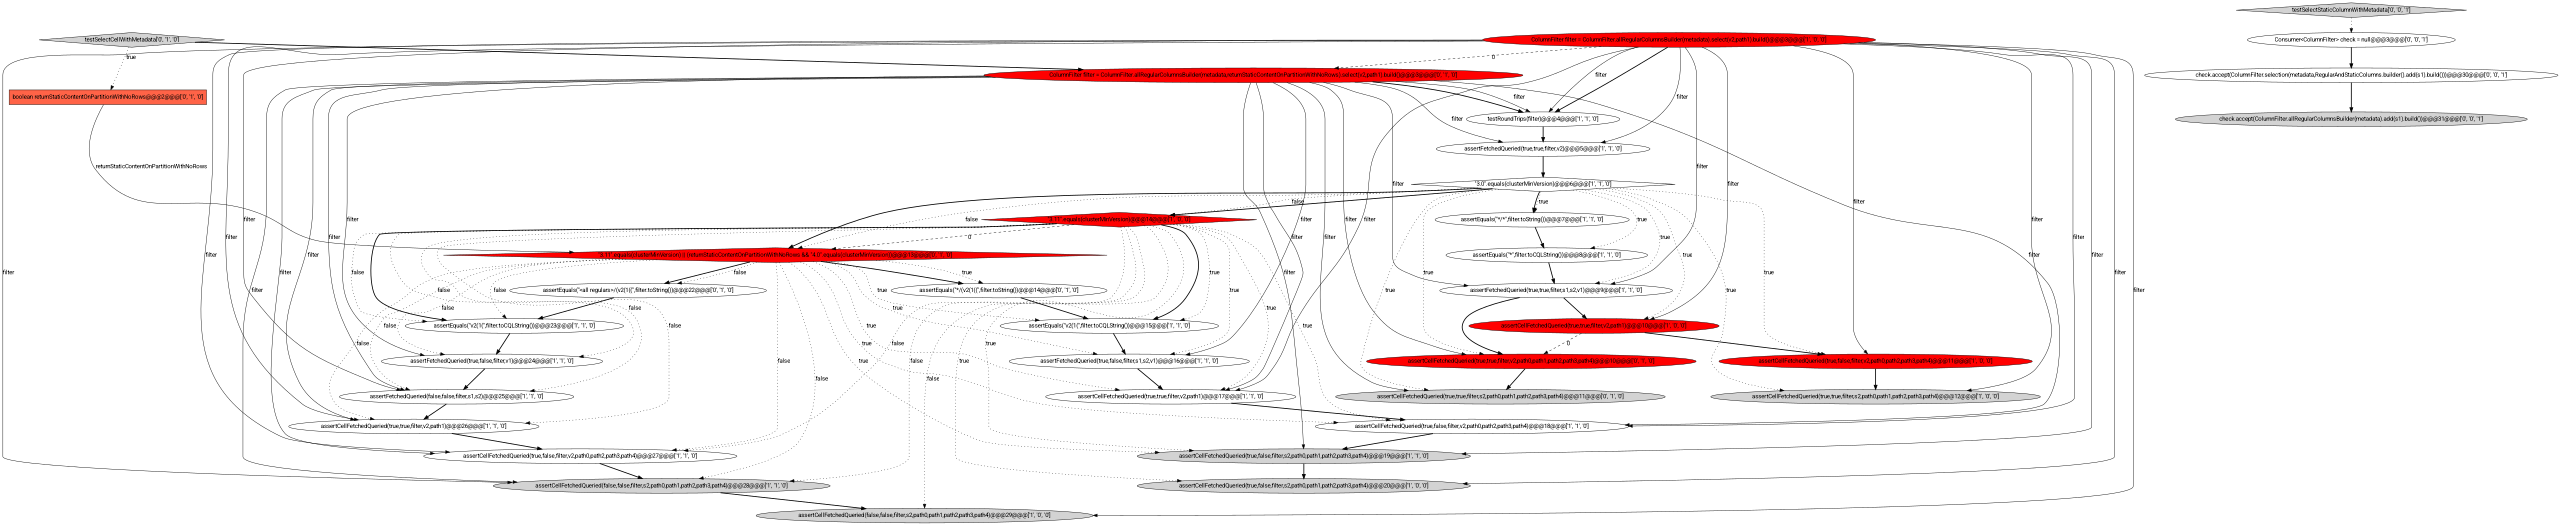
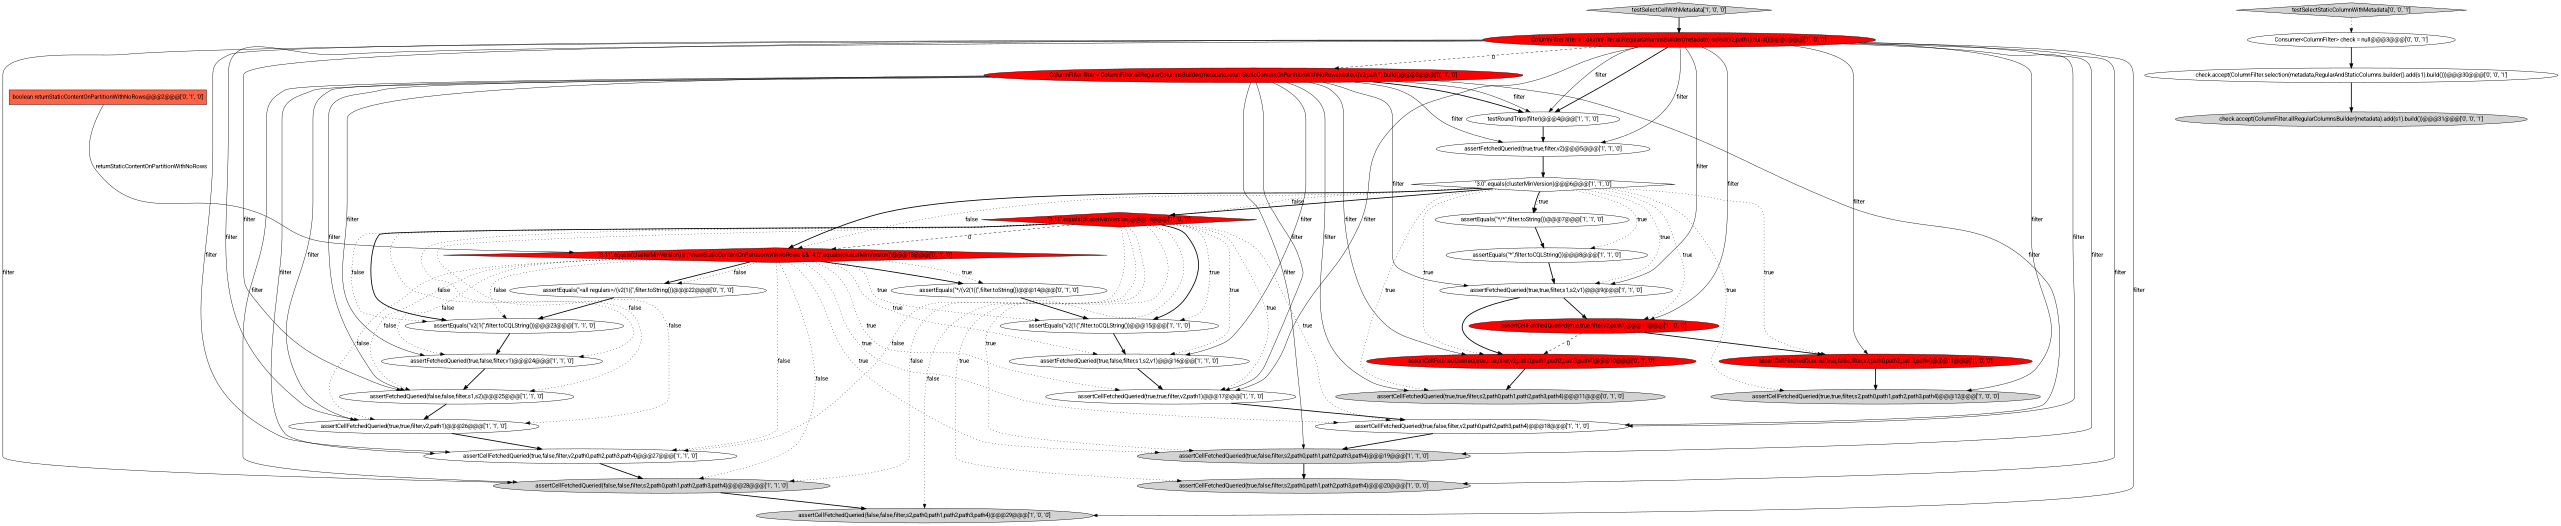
node "testSelectCellWithMetadata['1', '0', '0']": added
node "testSelectCellWithMetadata['0', '1', '0']": removed
